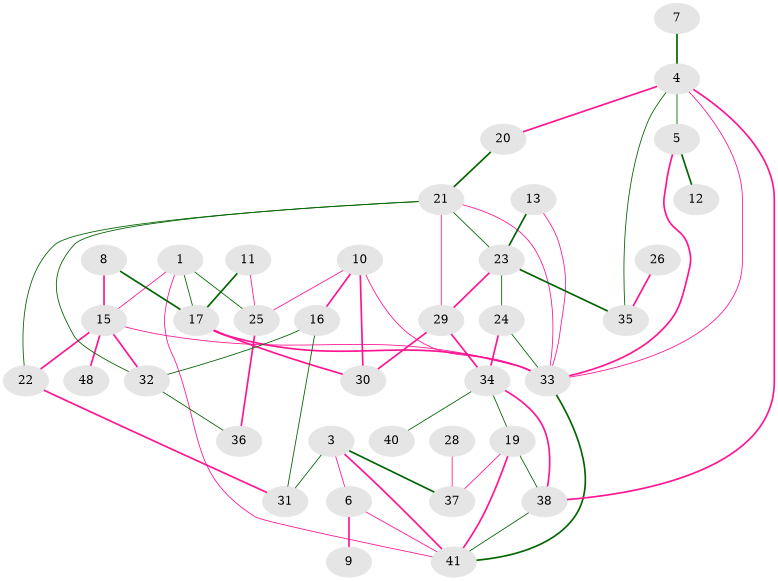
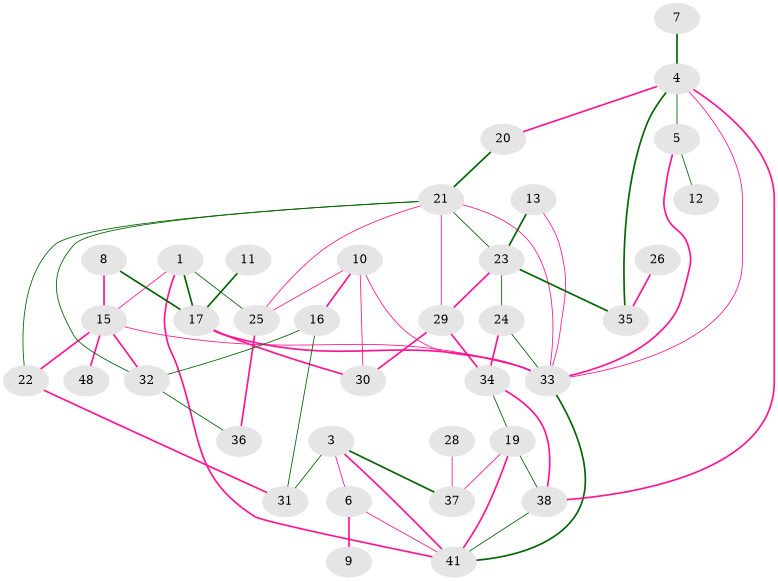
edge "5" -- "12": style bold -> solid
edge "4" -- "35": style solid -> bold
edge "1" -- "17": style solid -> bold
edge "11" -- "25": now "21" -- "25"
edge "10" -- "30": style bold -> solid
node "40": removed
edge "1" -- "41": style solid -> bold
